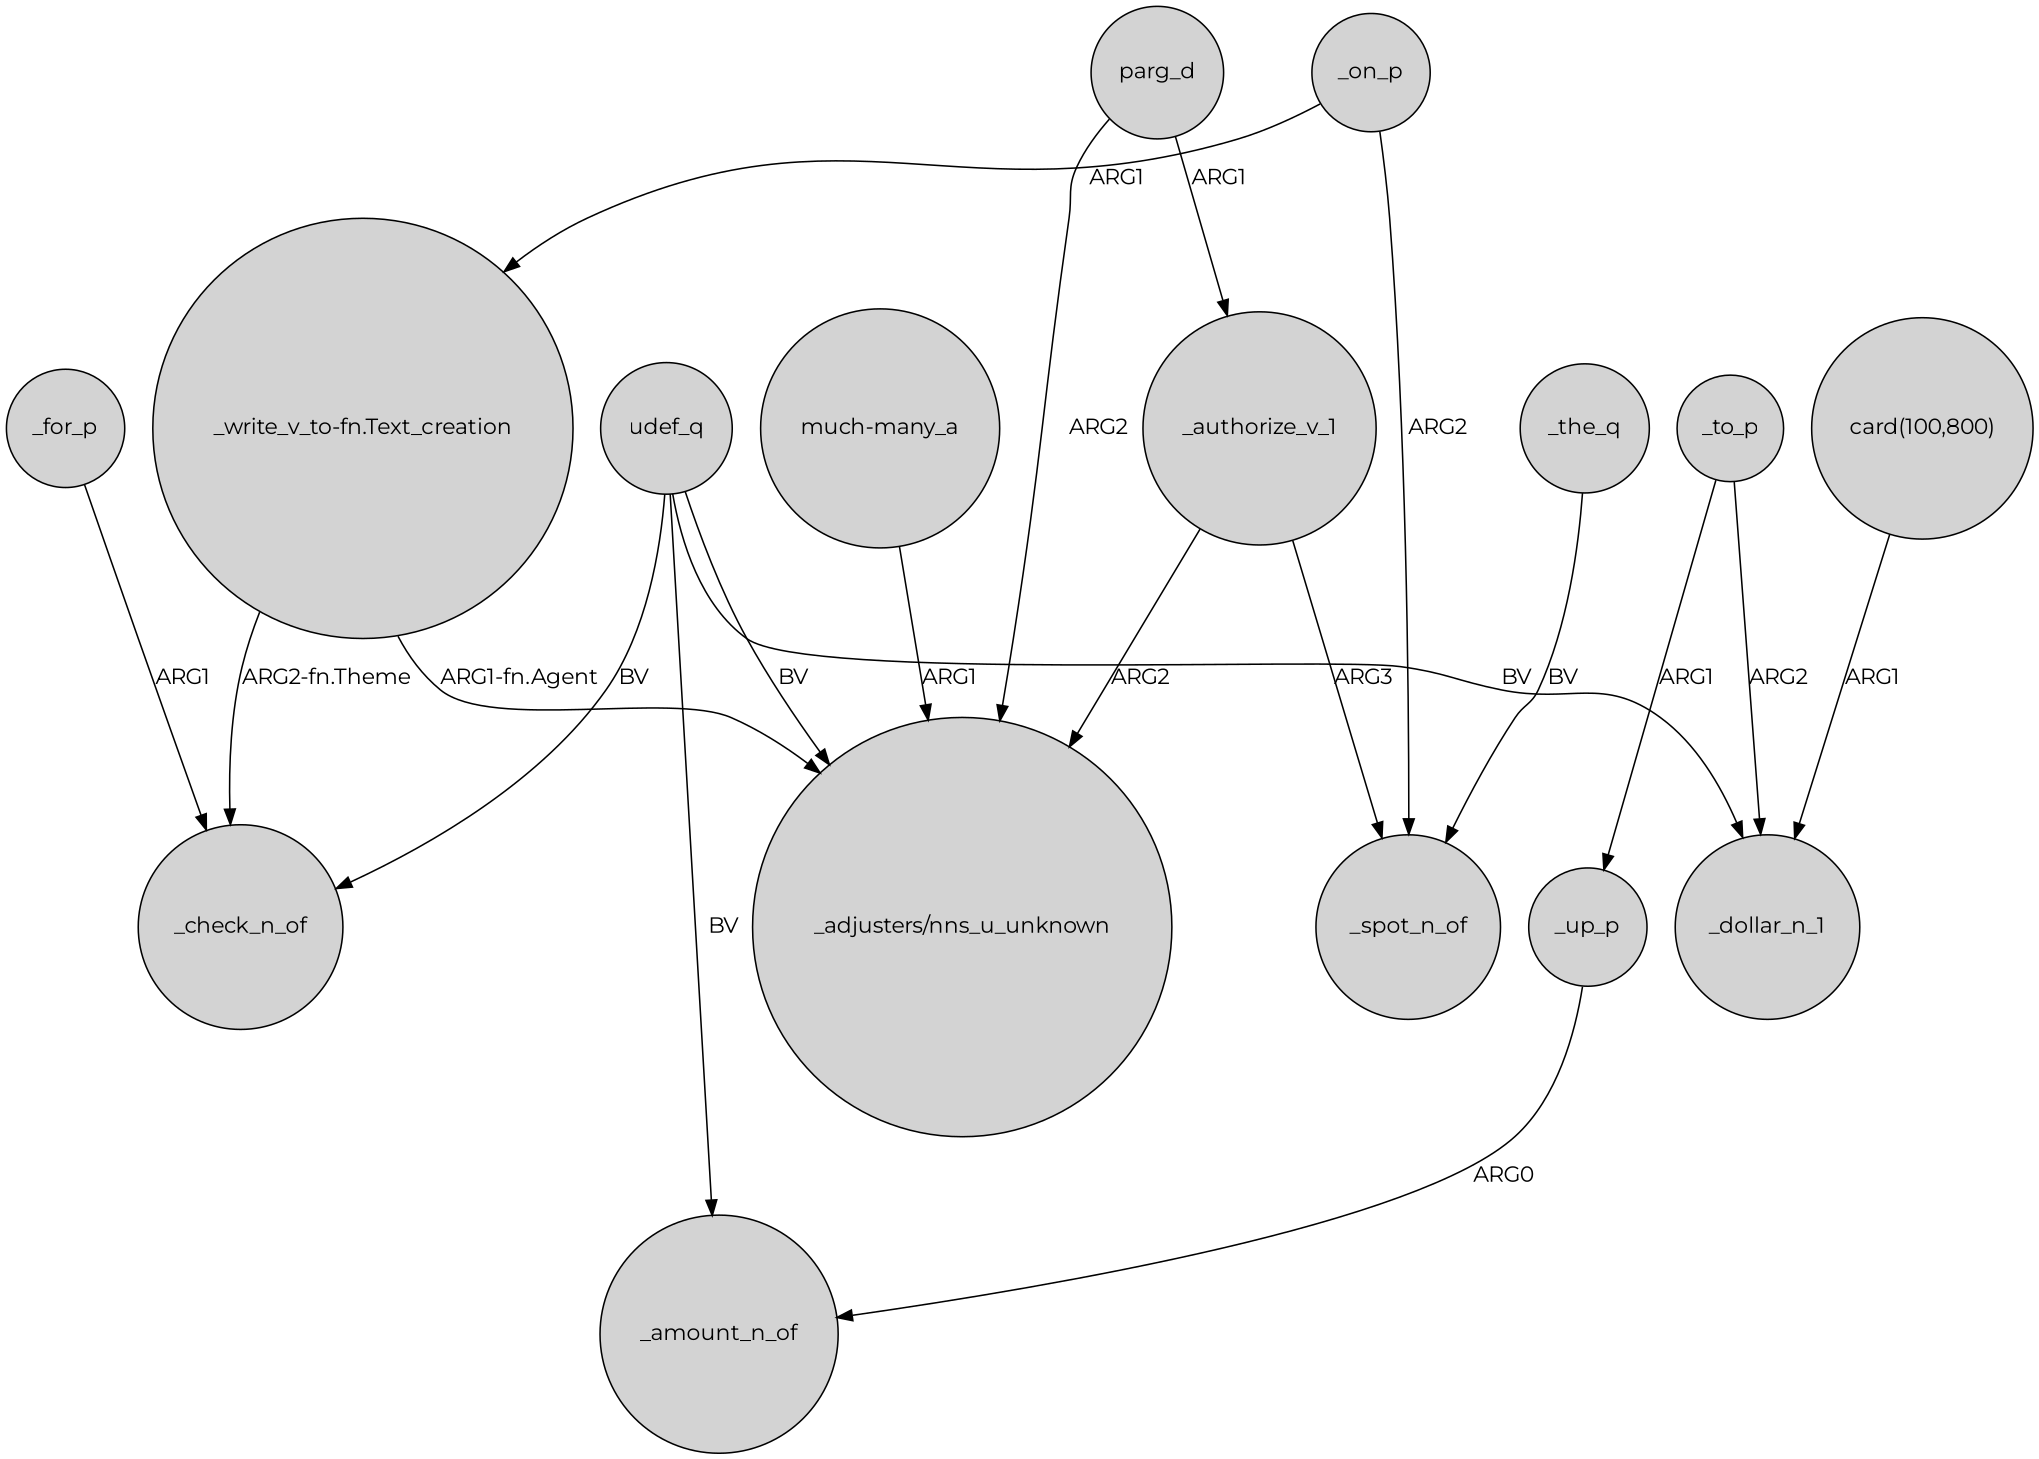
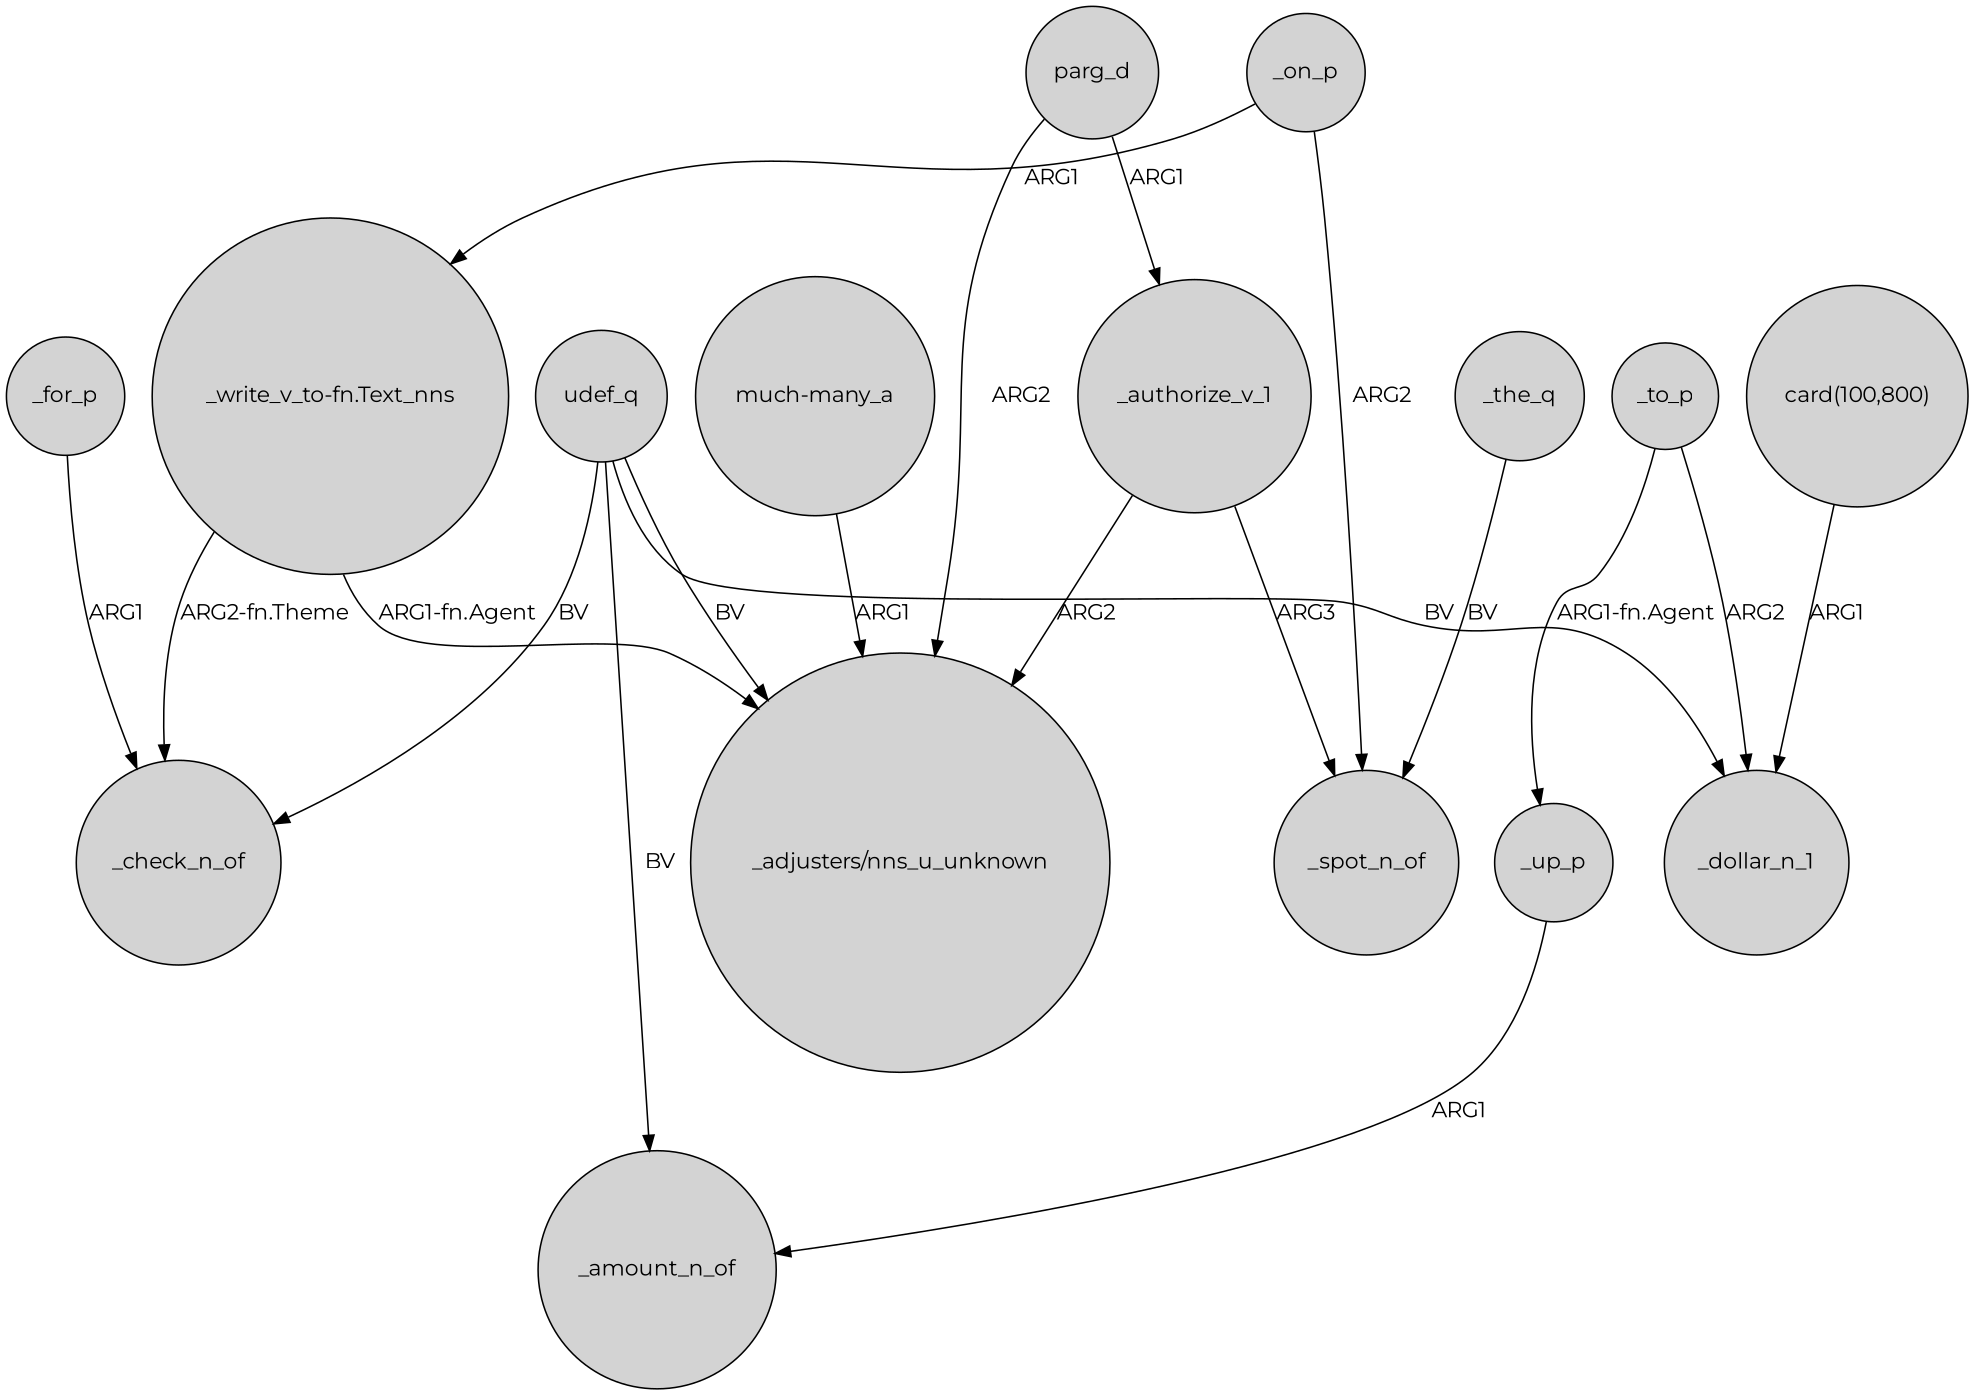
node "_write_v_to-fn.Text_creation": label "_write_v_to-fn.Text_creation" -> "_write_v_to-fn.Text_nns"
edge "_to_p" -> "_up_p": label "ARG1" -> "ARG1-fn.Agent"
edge "_up_p" -> "_amount_n_of": label "ARG0" -> "ARG1"
